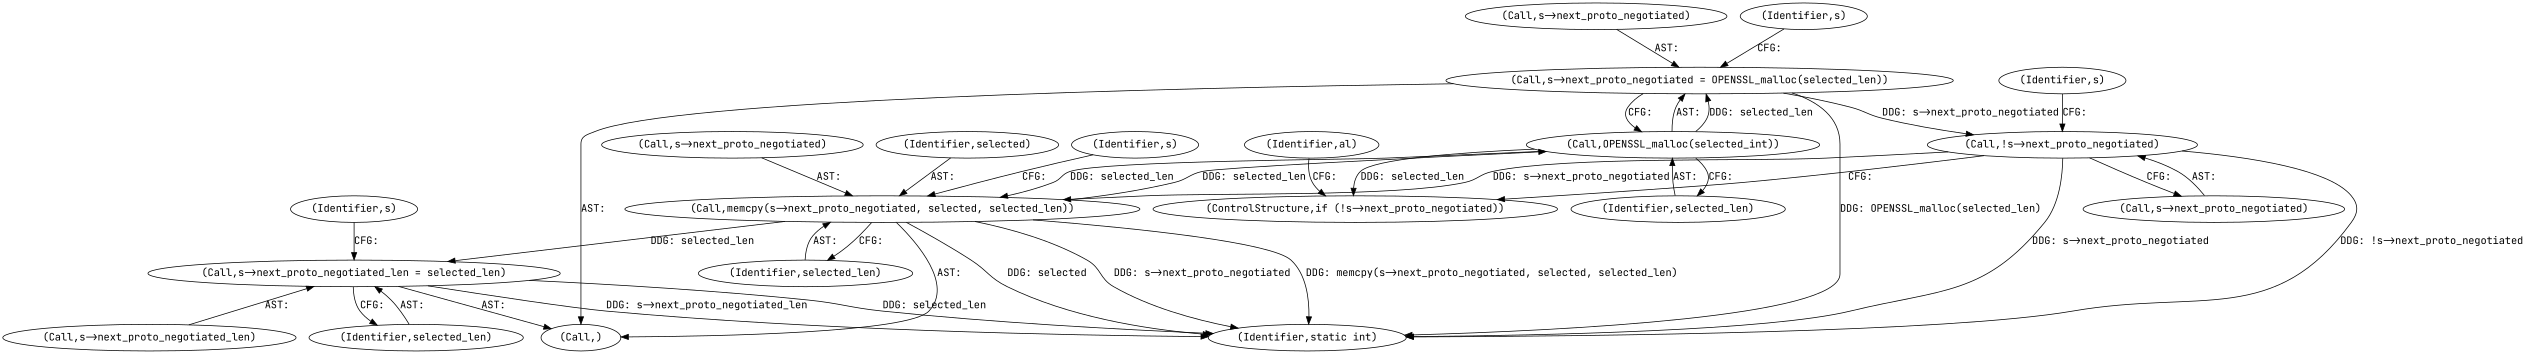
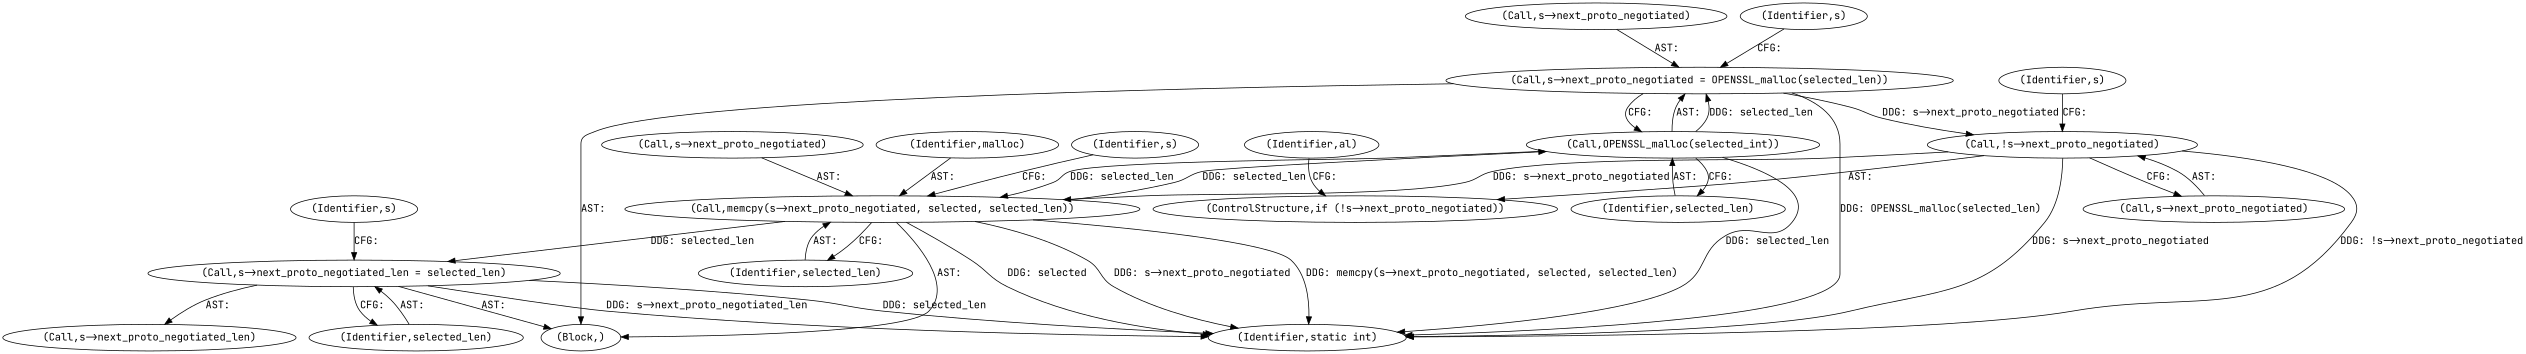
node "(Identifier,selected)": label "(Identifier,selected)" -> "(Identifier,malloc)"
edge "(Call,OPENSSL_malloc(selected_int))" -> "(ControlStructure,if (!s->next_proto_negotiated))": now "(Call,OPENSSL_malloc(selected_int))" -> "(Identifier,static int)"
edge "(Call,!s->next_proto_negotiated)" -> "(ControlStructure,if (!s->next_proto_negotiated))": label "CFG: " -> "AST: "
edge "(Call,s->next_proto_negotiated_len)" -> "(Call,s->next_proto_negotiated_len = selected_len)": reversed
node "(Call,)": label "(Call,)" -> "(Block,)"
